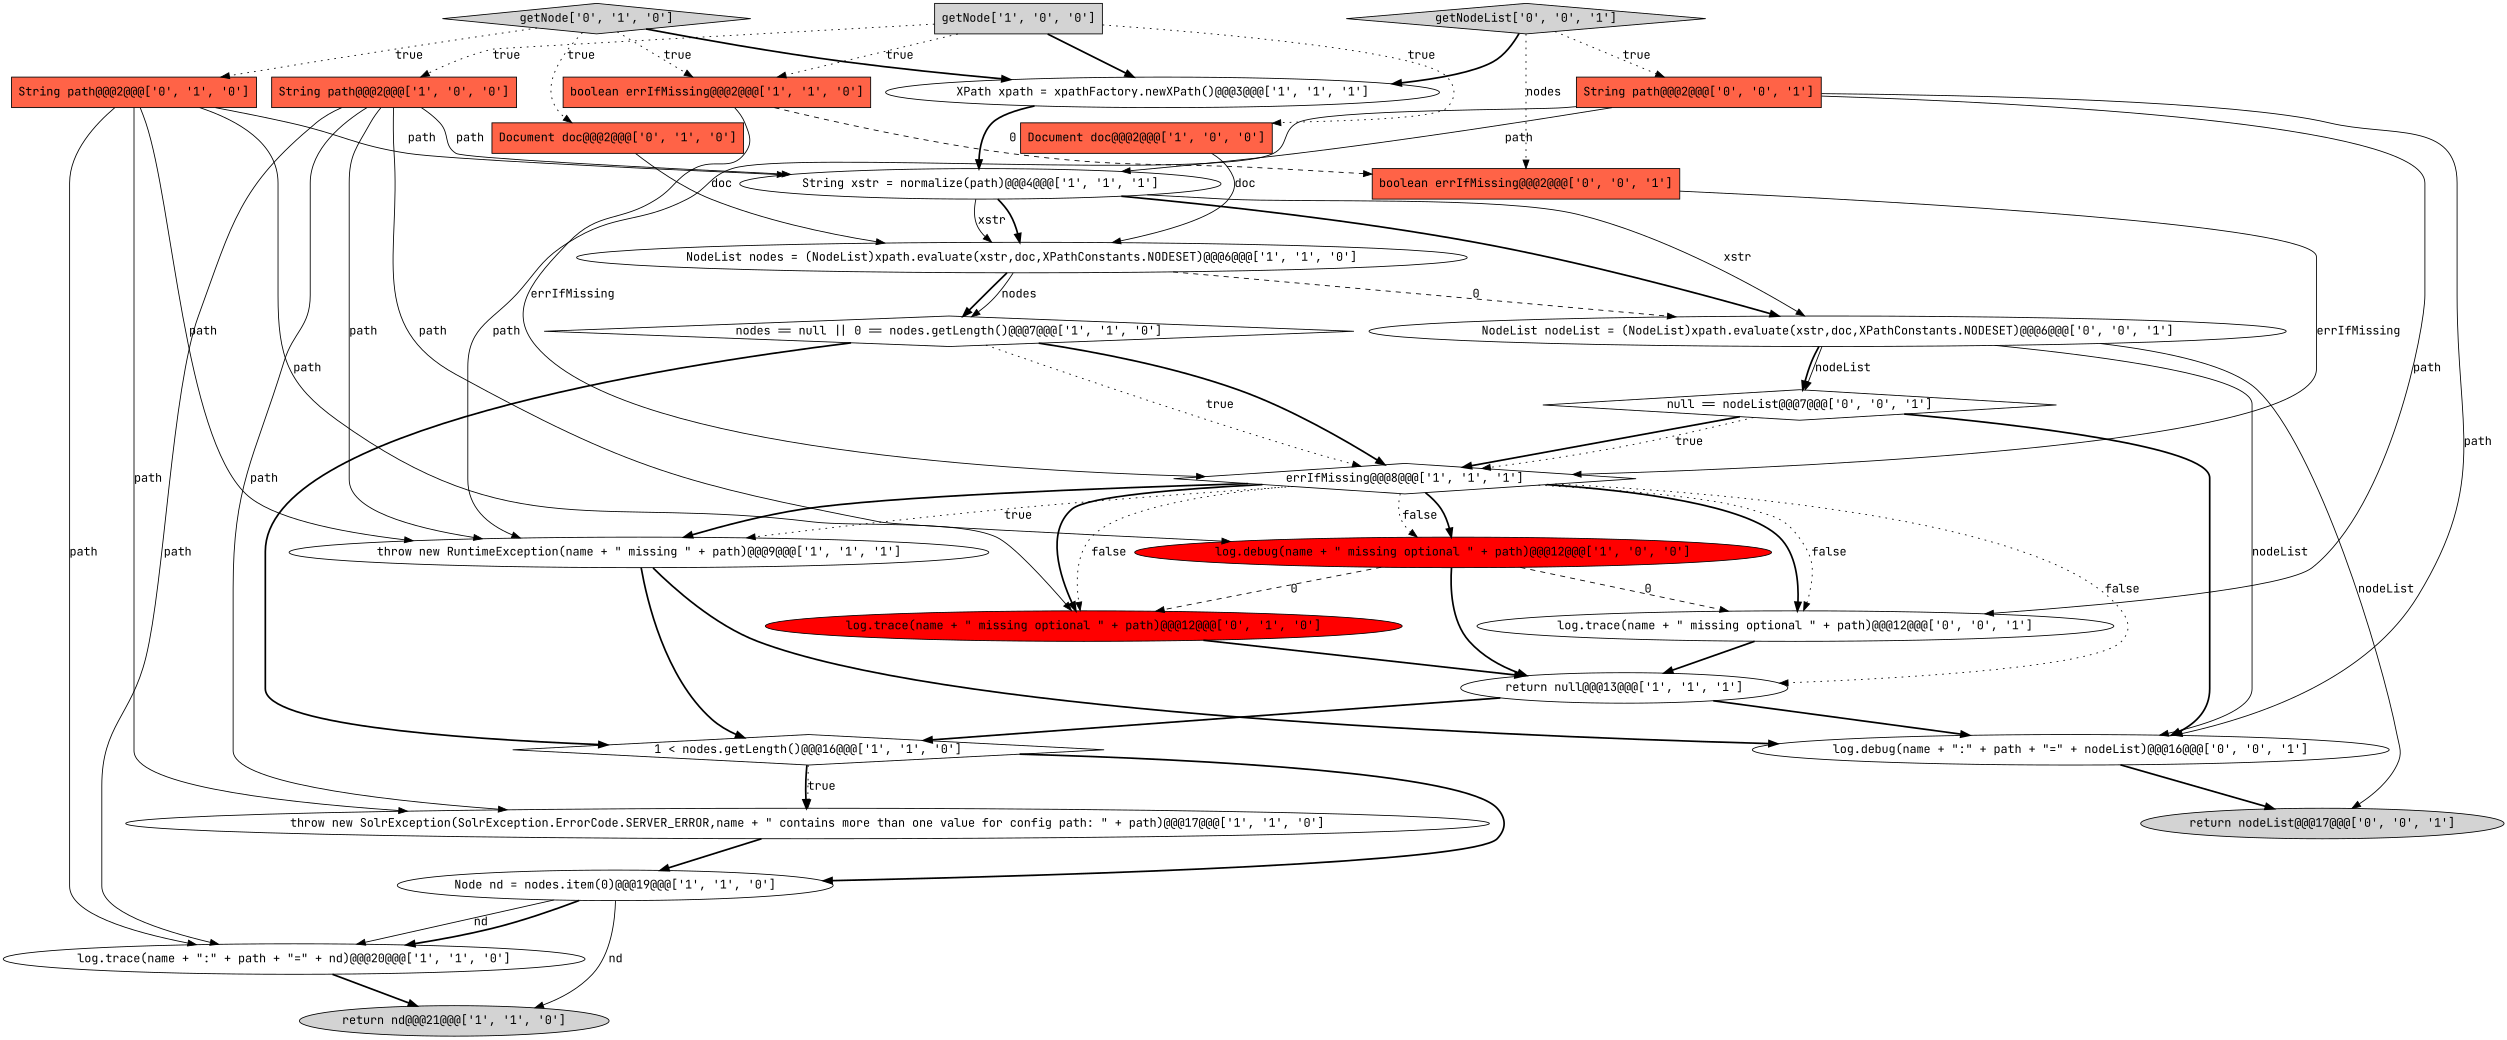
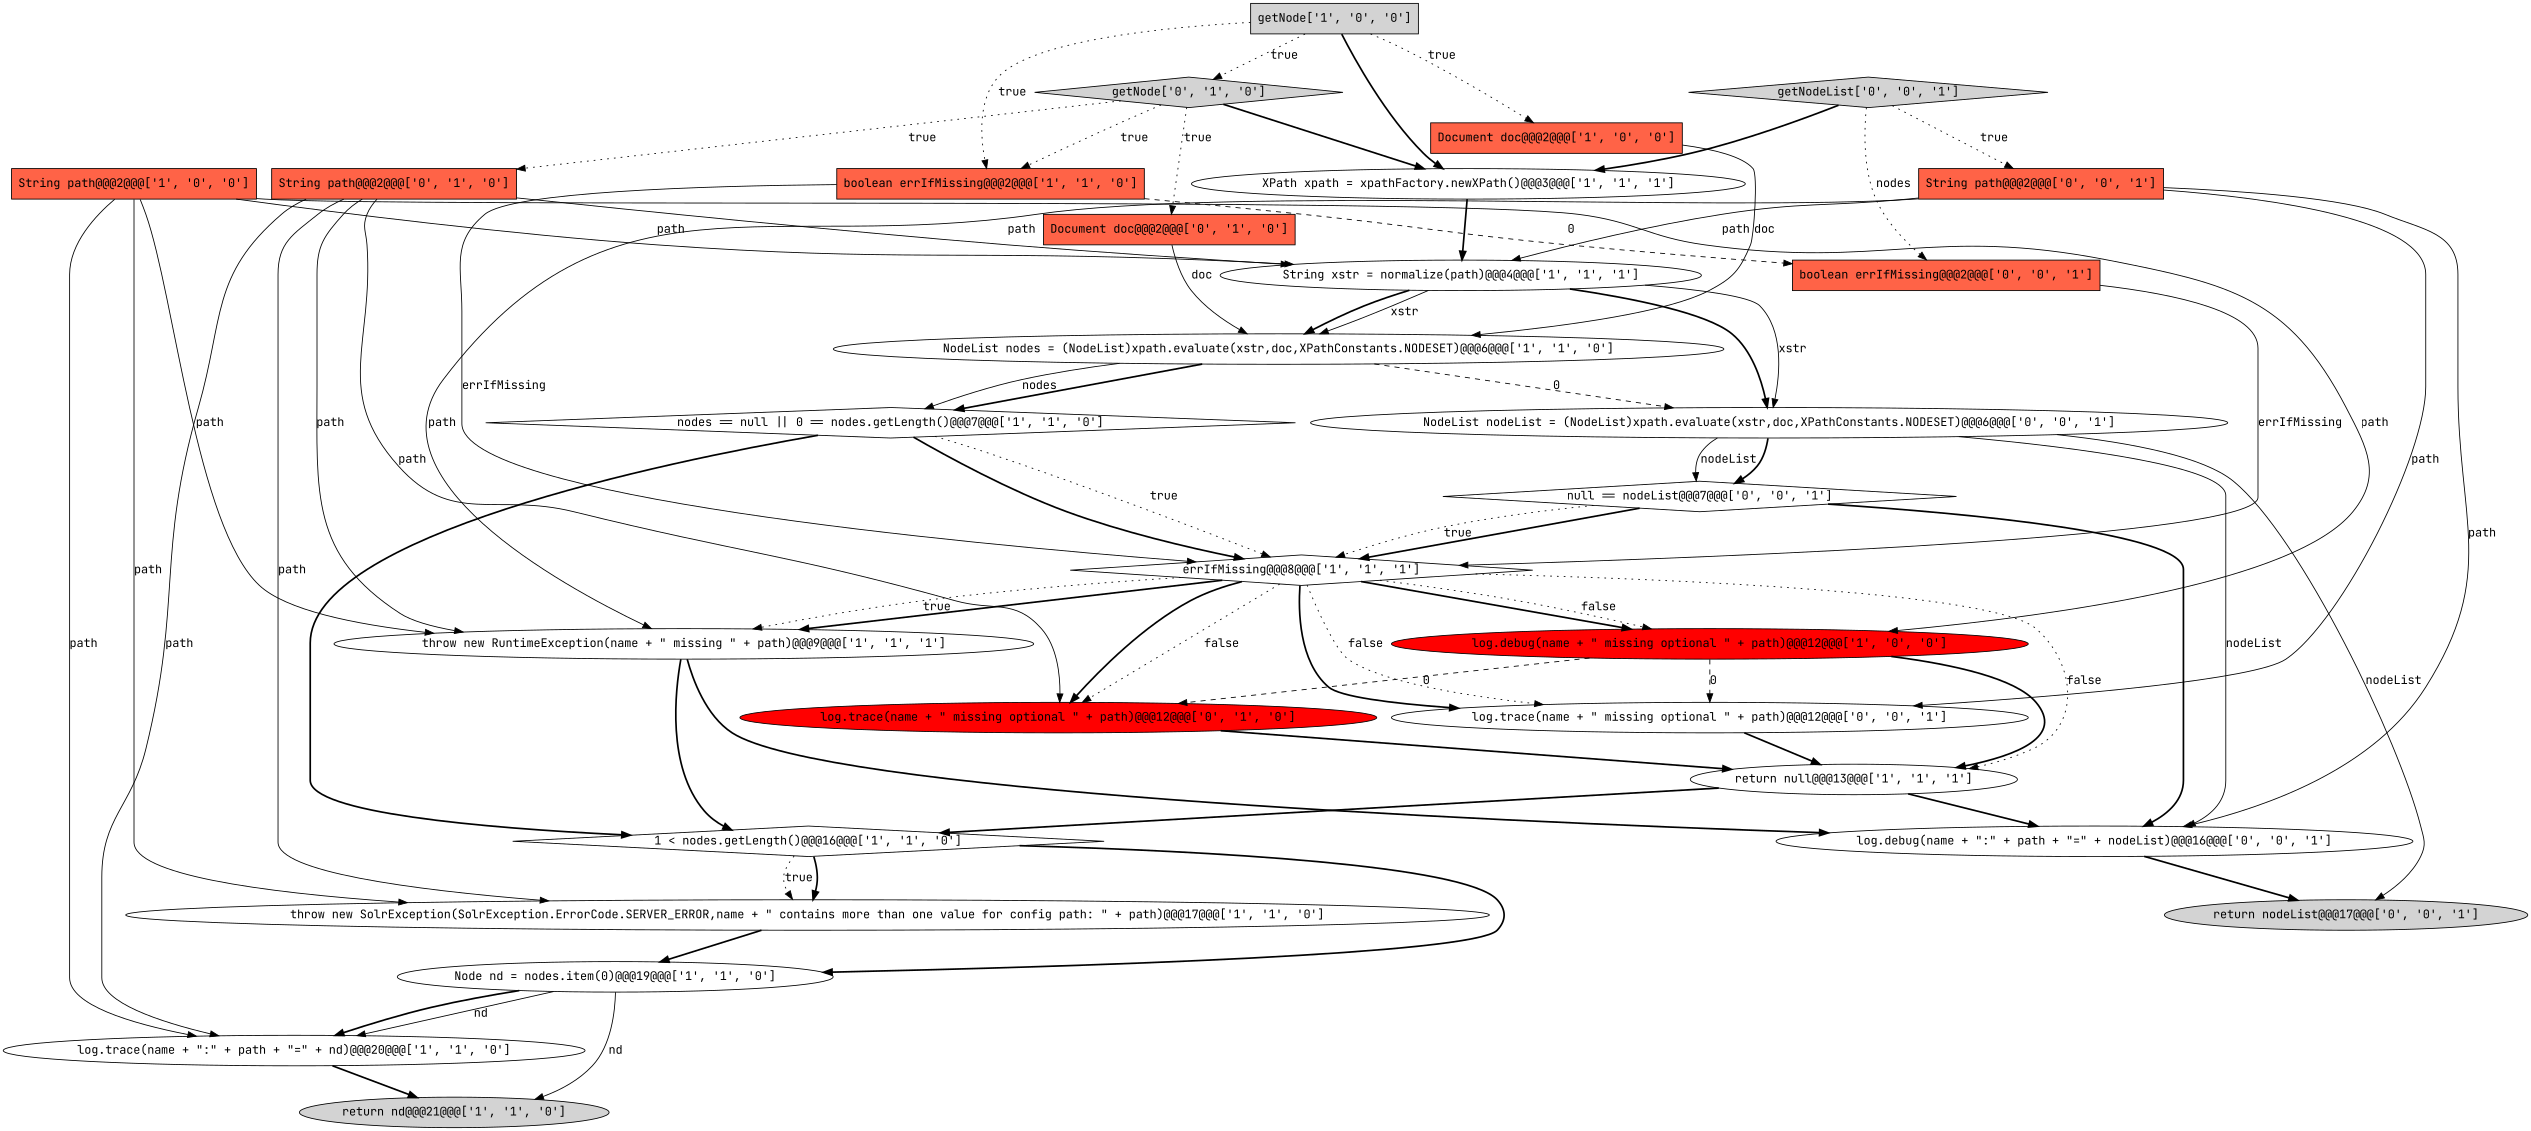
edge "getNode['1', '0', '0']" -> "String path@@@2@@@['1', '0', '0']": now "getNode['1', '0', '0']" -> "getNode['0', '1', '0']"
